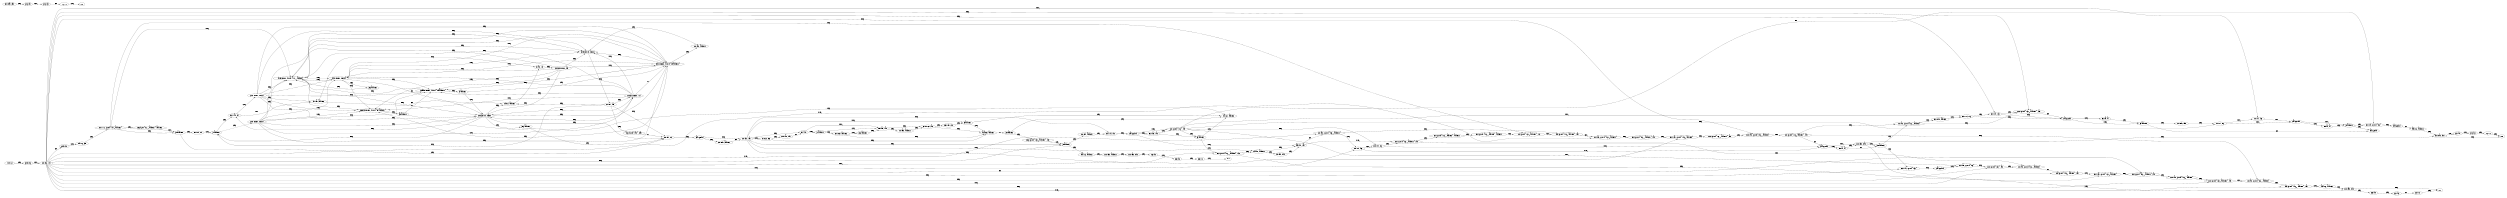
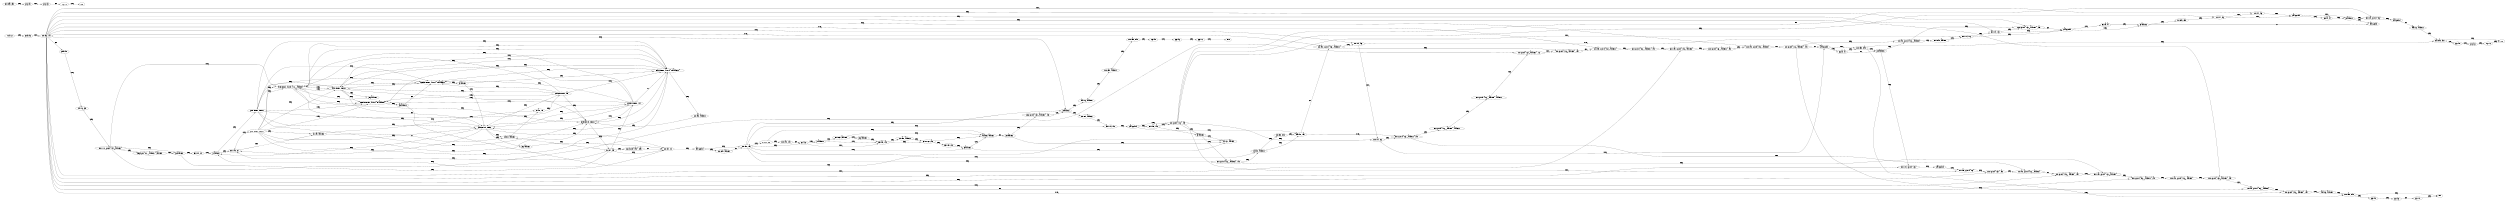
edge "xor rsi , rax" -> "mov rax , rsi": added, label "DFG"
